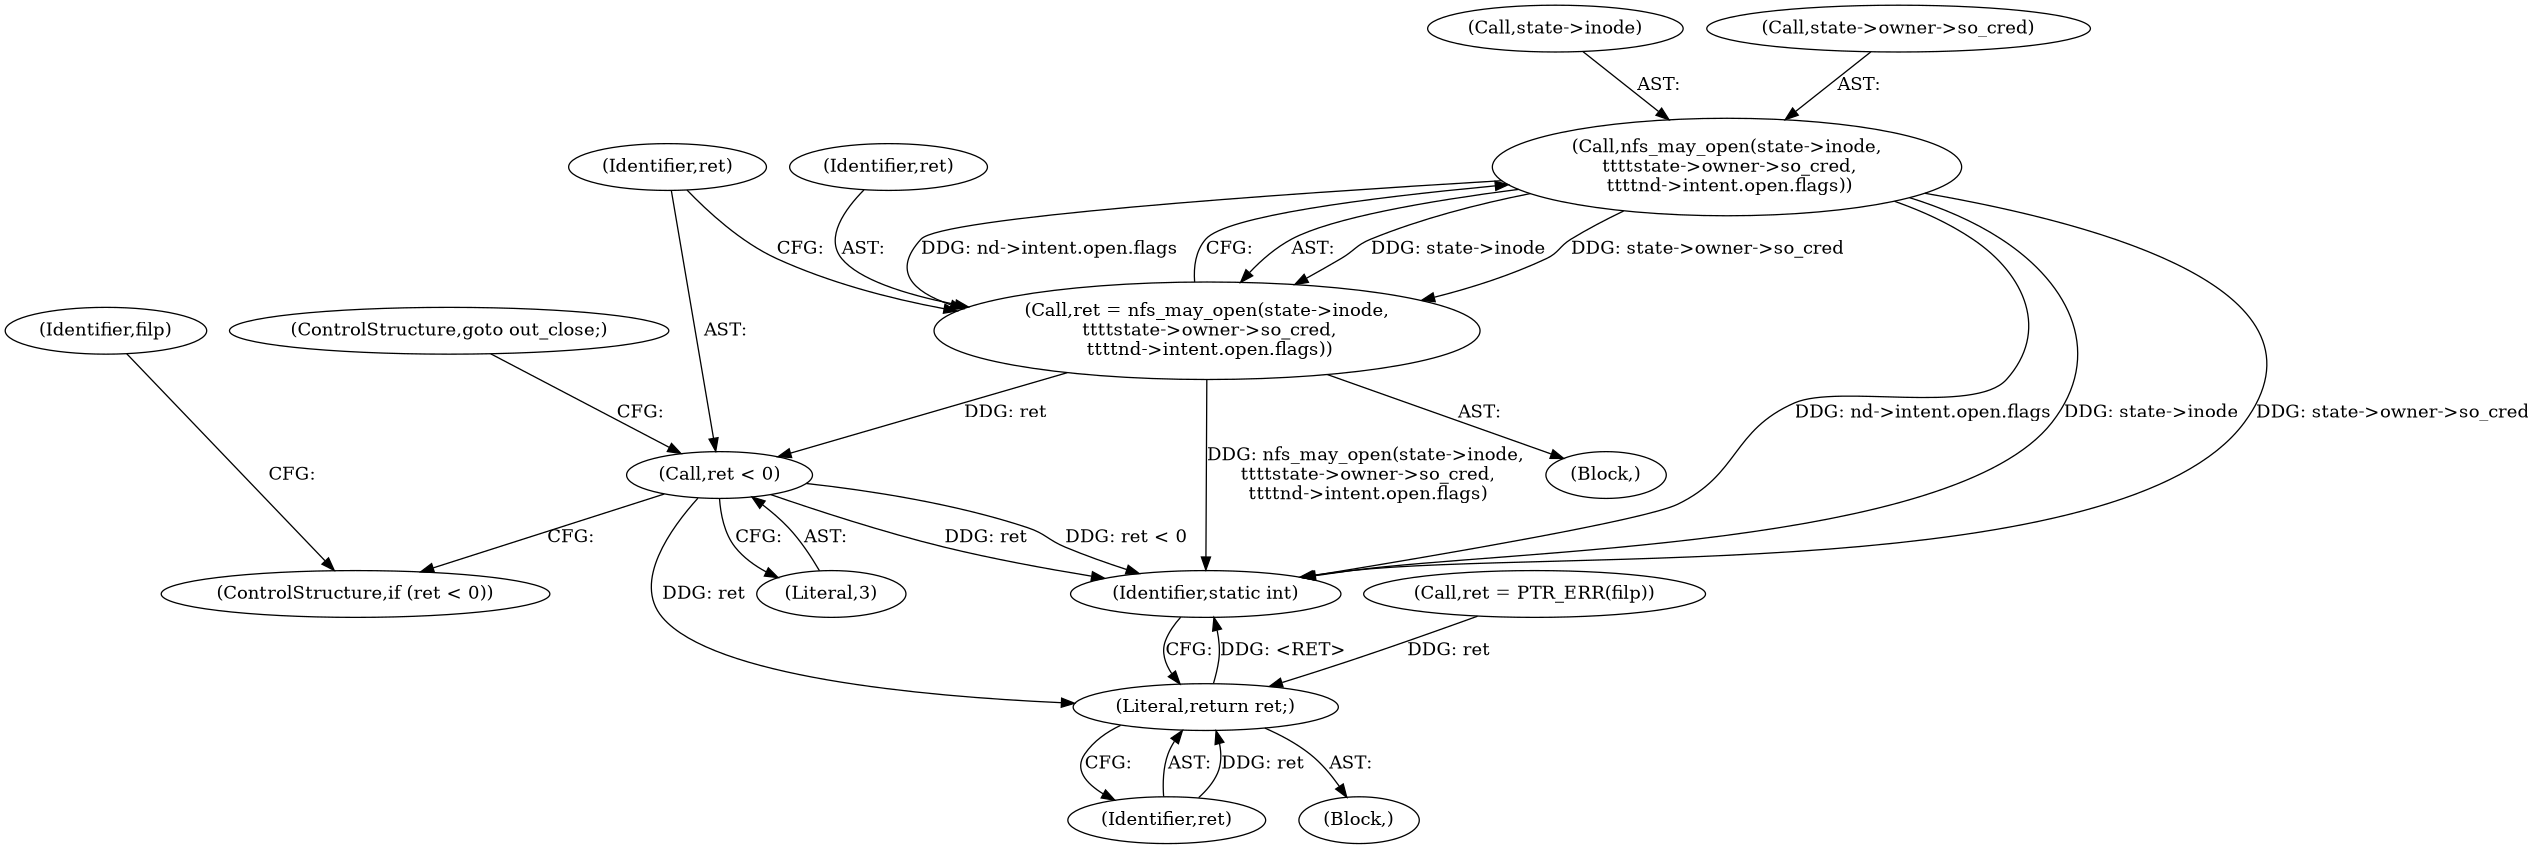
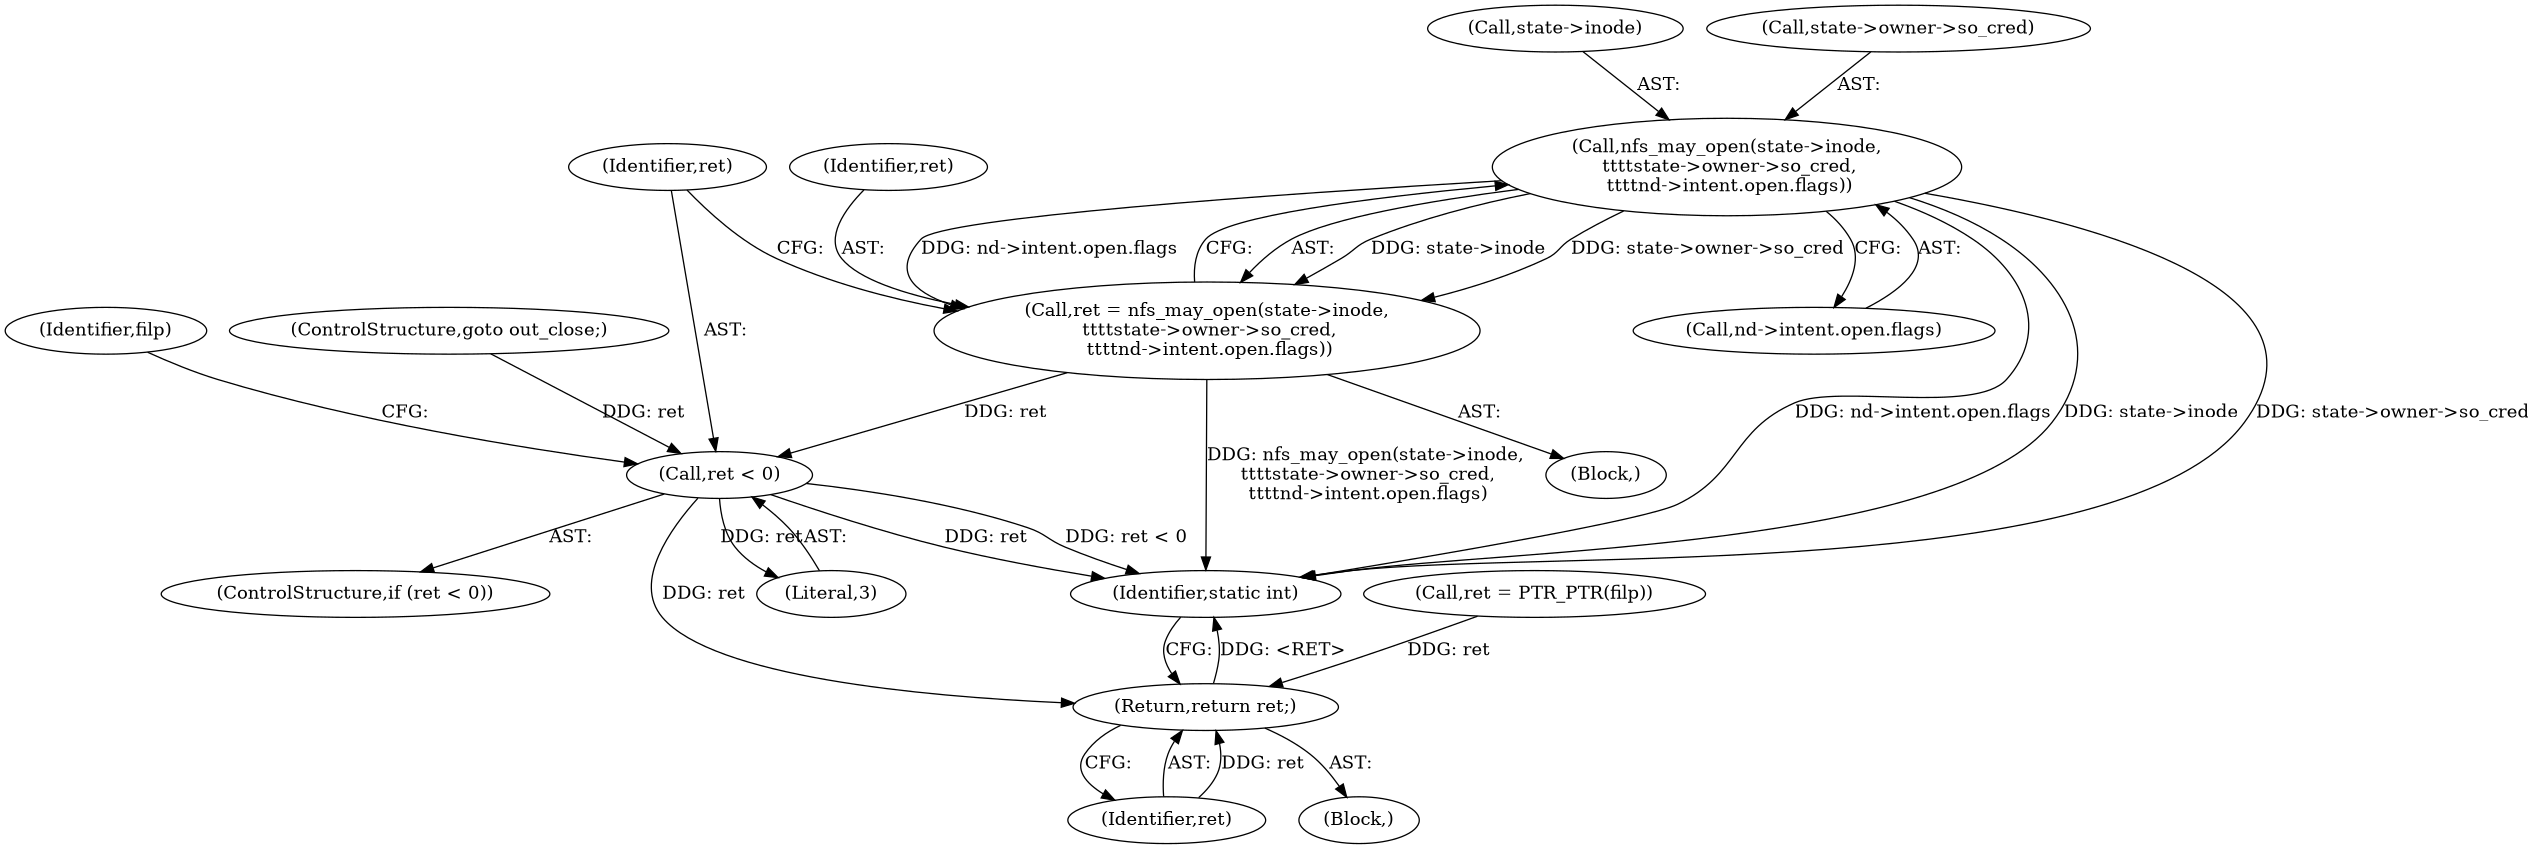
node "(Call,nd->intent.open.flags)": added
edge "(ControlStructure,goto out_close;)" -> "(Call,ret < 0)": label "CFG: " -> "DDG: ret"
edge "(Identifier,filp)" -> "(ControlStructure,if (ret < 0))": now "(Identifier,filp)" -> "(Call,ret < 0)"
edge "(Call,ret < 0)" -> "(ControlStructure,if (ret < 0))": label "CFG: " -> "AST: "
edge "(Call,ret < 0)" -> "(Literal,3)": label "CFG: " -> "DDG: ret"
node "(Call,ret = PTR_ERR(filp))": label "(Call,ret = PTR_ERR(filp))" -> "(Call,ret = PTR_PTR(filp))"
node "(Literal,return ret;)": label "(Literal,return ret;)" -> "(Return,return ret;)"
